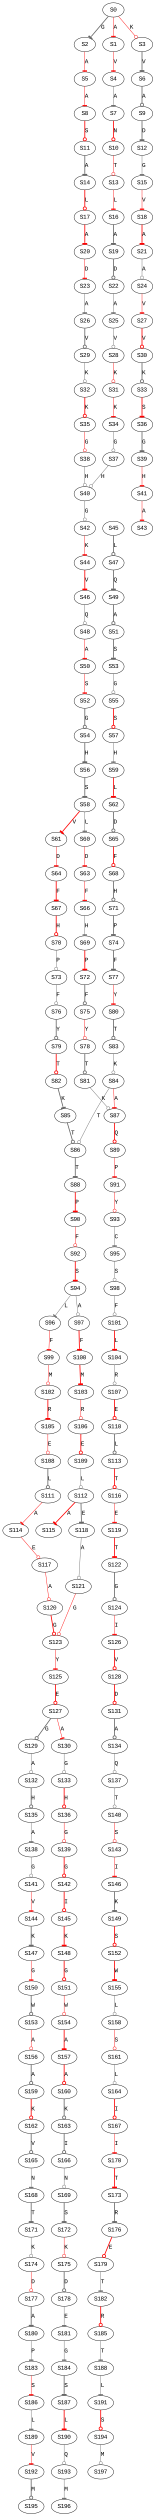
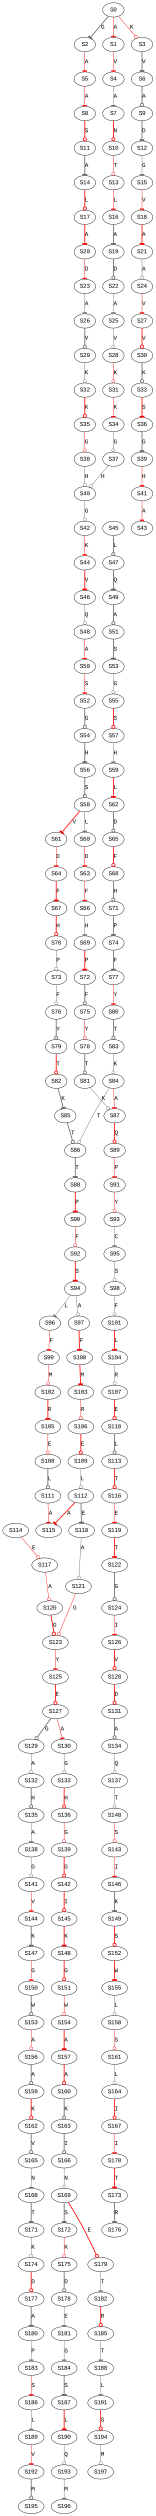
edge "S56" -> "S58": arrowhead tee -> odot
edge "S111" -> "S114": now "S111" -> "S115"
edge "S176" -> "S179": now "S169" -> "S179"
edge "S174" -> "S177": style solid -> bold
